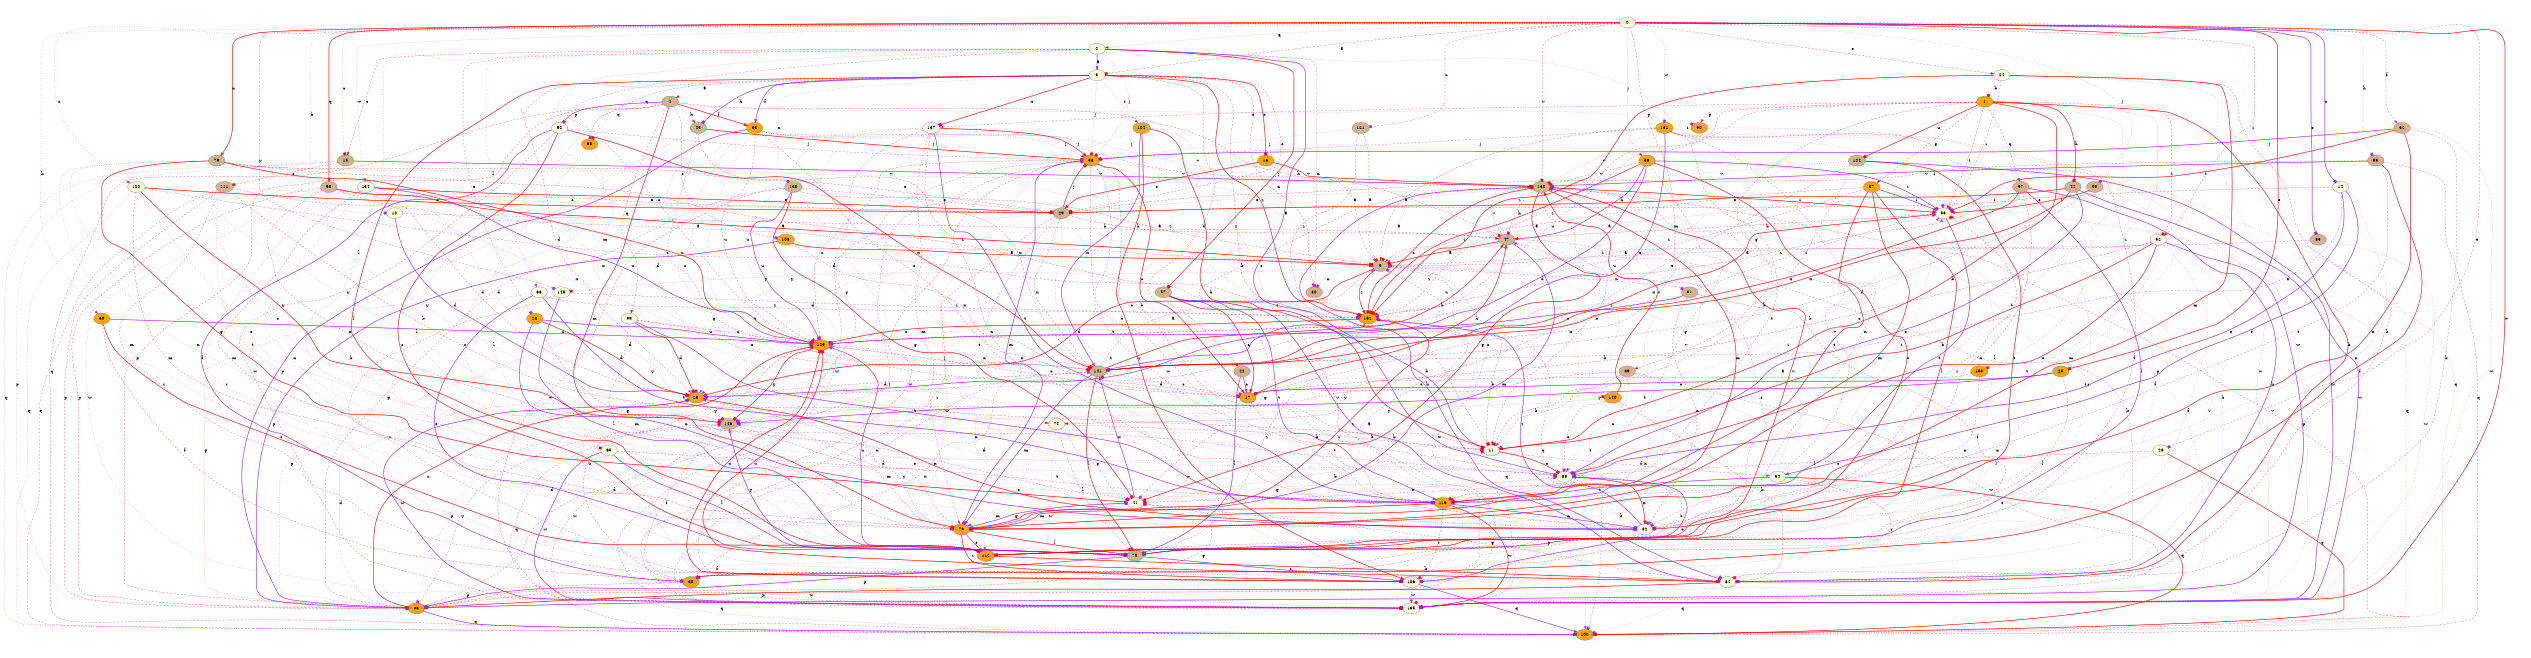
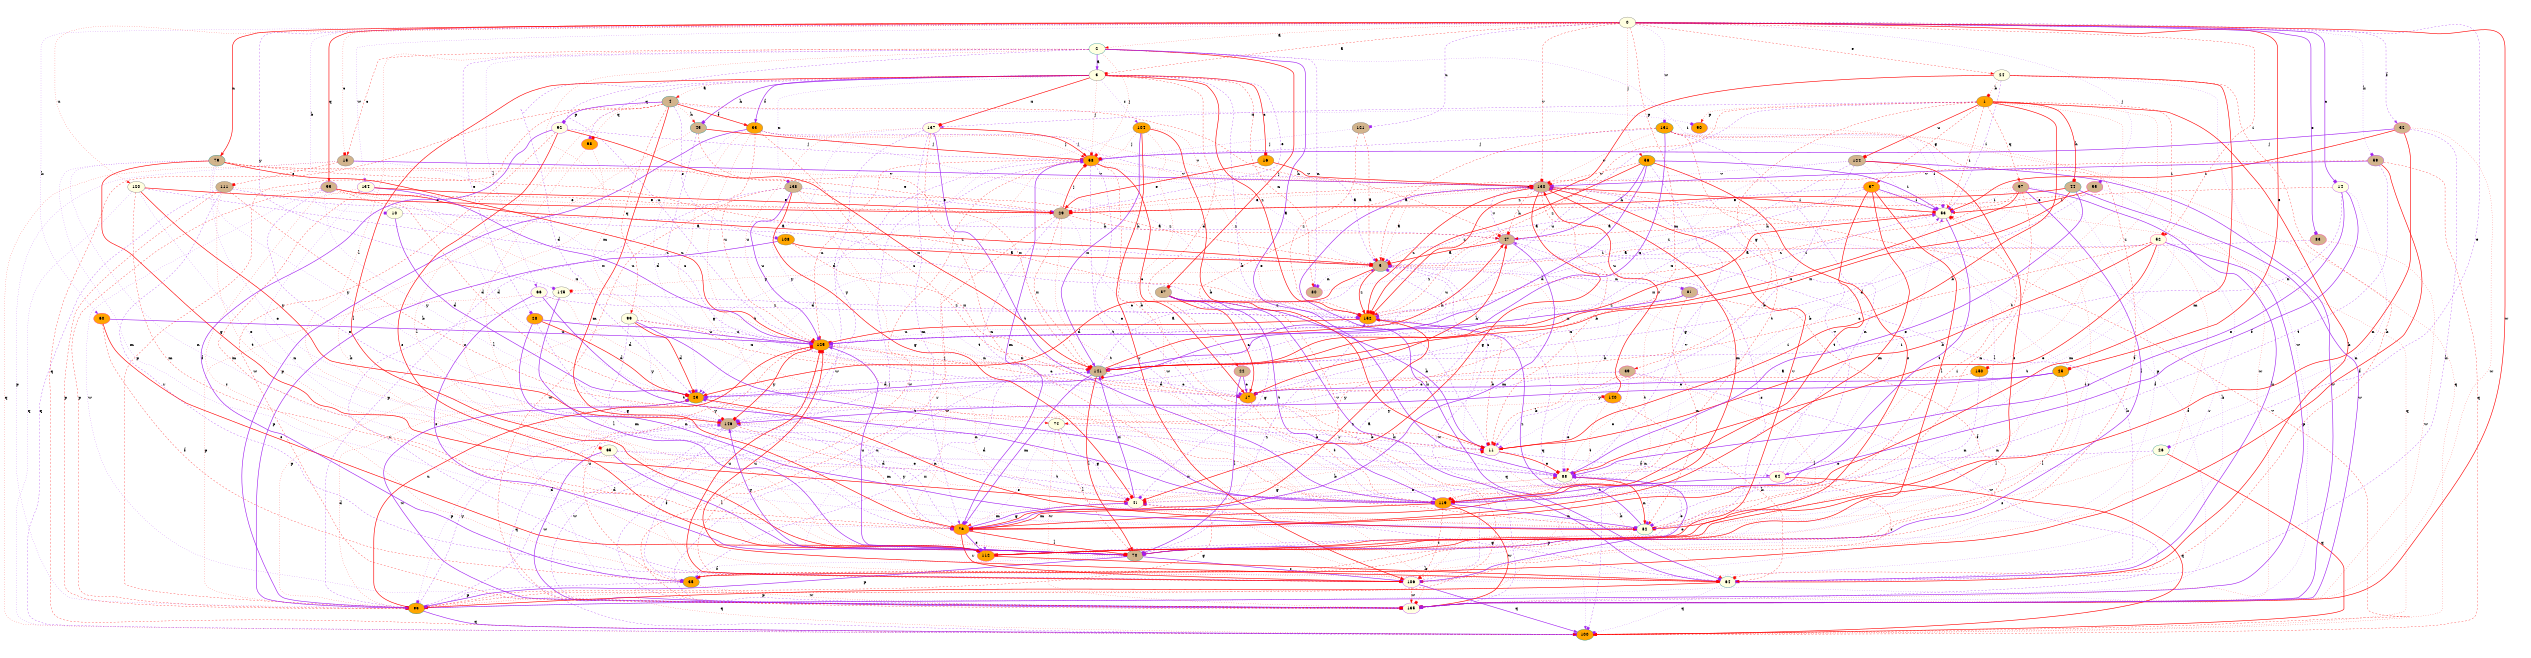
edge "3" -> "11": color red -> purple
